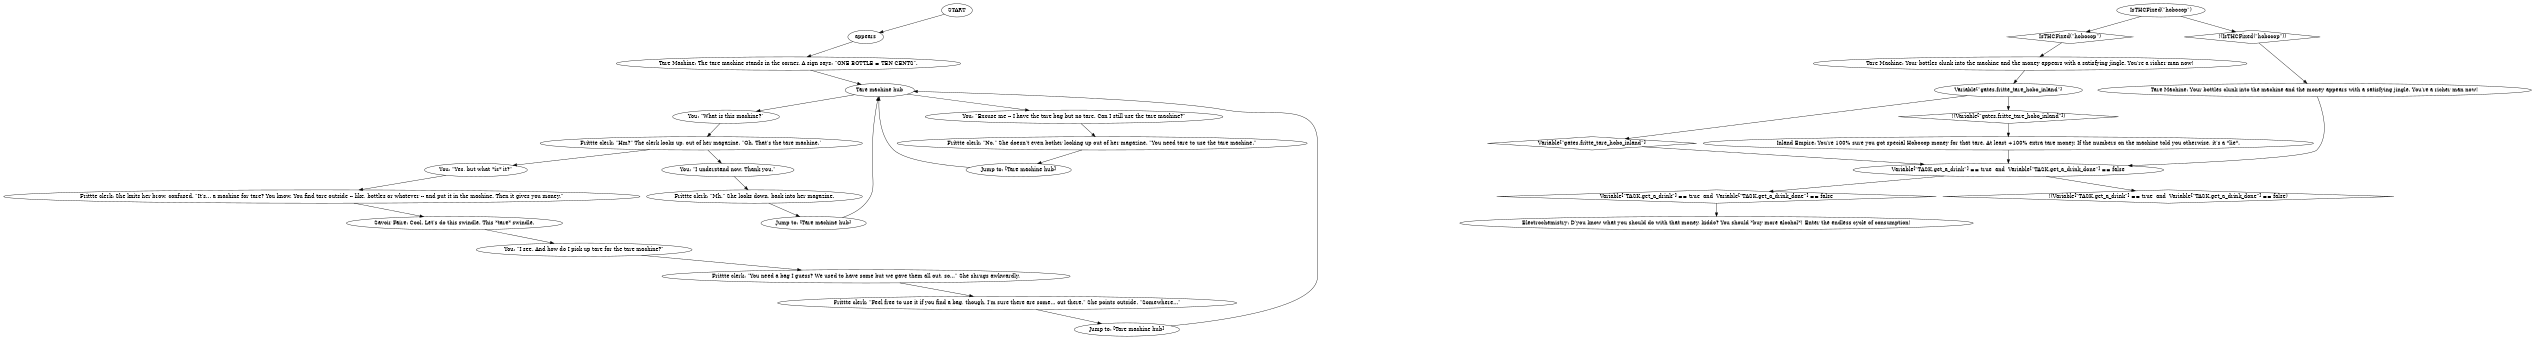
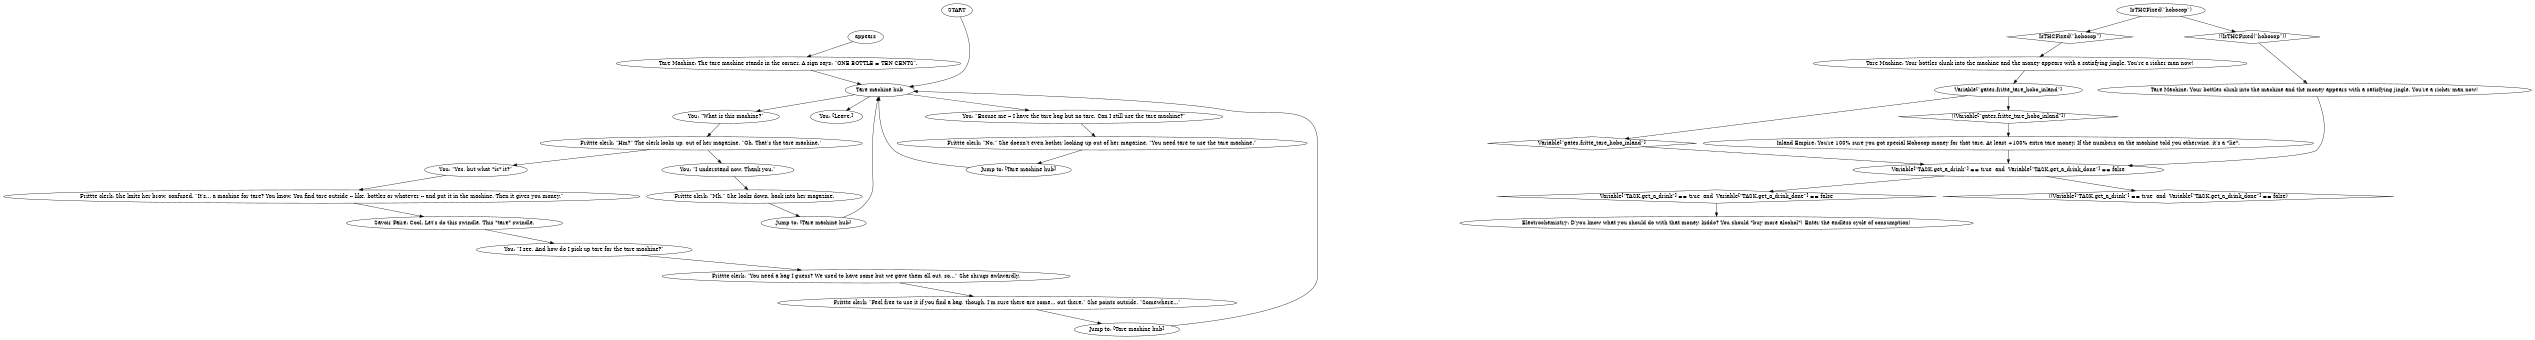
edge "START" -> "appears": now "START" -> "Tare machine hub"
node "You: [Leave.]": added
